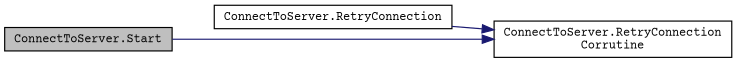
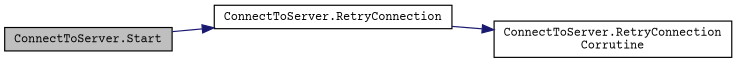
edge "ConnectToServer.Start" -> "ConnectToServer.RetryConnection Corrutine": now "ConnectToServer.Start" -> "ConnectToServer.RetryConnection"
